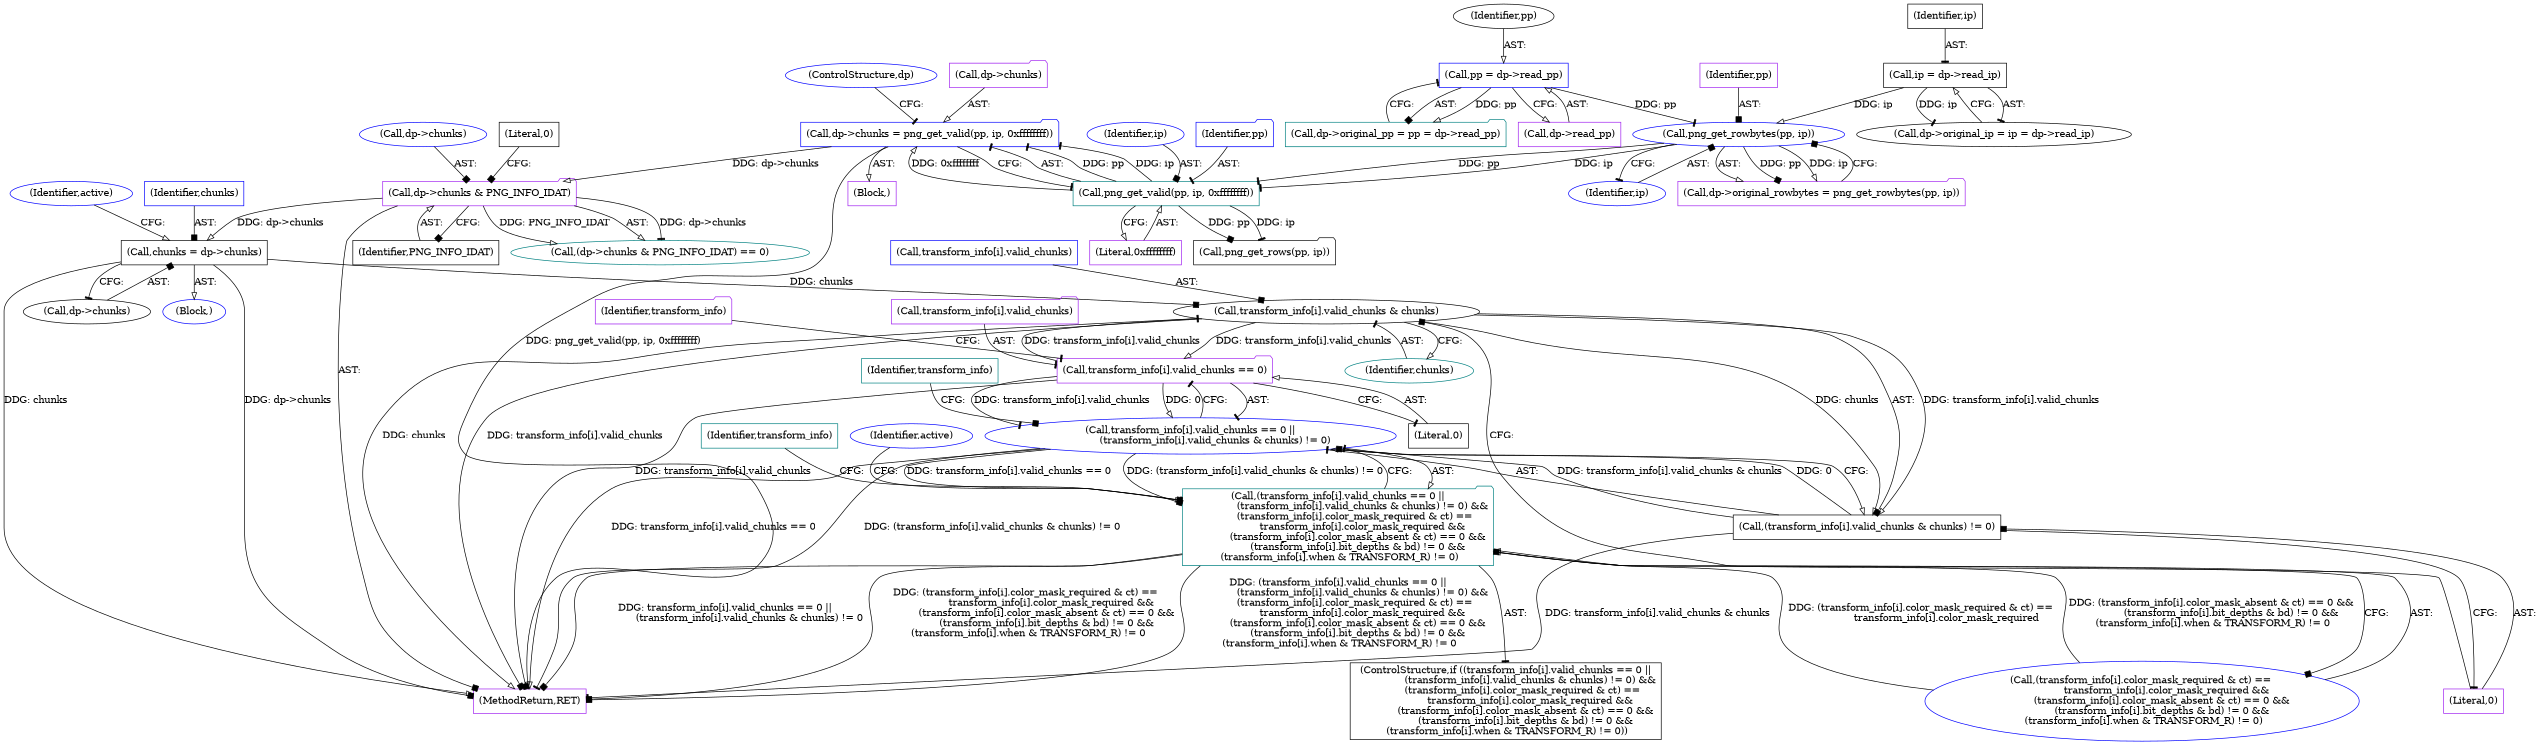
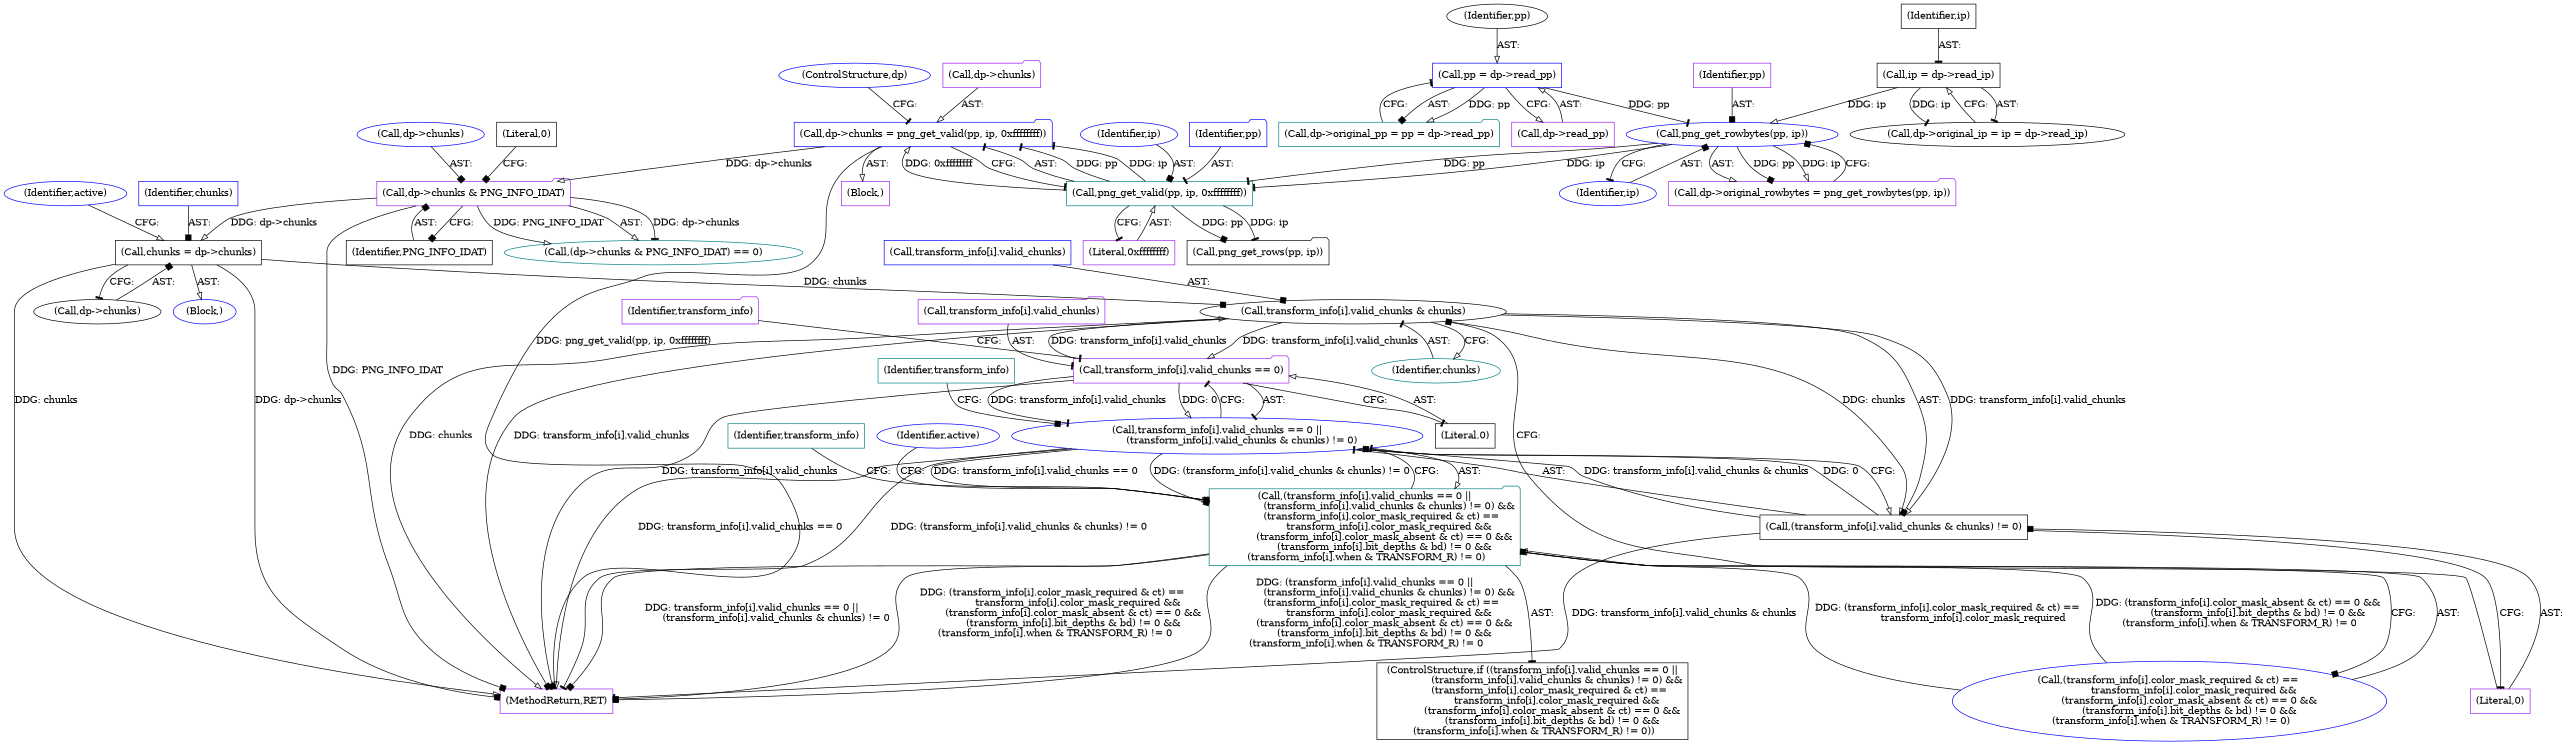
edge "(Call,png_get_valid(pp, ip, 0xffffffff))" -> "(Literal,0xffffffff)": arrowhead onormal -> tee
edge "(Identifier,PNG_INFO_IDAT)" -> "(Call,dp->chunks & PNG_INFO_IDAT)": arrowhead onormal -> box
edge "(Call,transform_info[i].valid_chunks == 0)" -> "(Call,transform_info[i].valid_chunks & chunks)": arrowhead tee -> onormal
edge "(Call,dp->chunks & PNG_INFO_IDAT)" -> "(MethodReturn,RET)": label "AST: " -> "DDG: PNG_INFO_IDAT"
